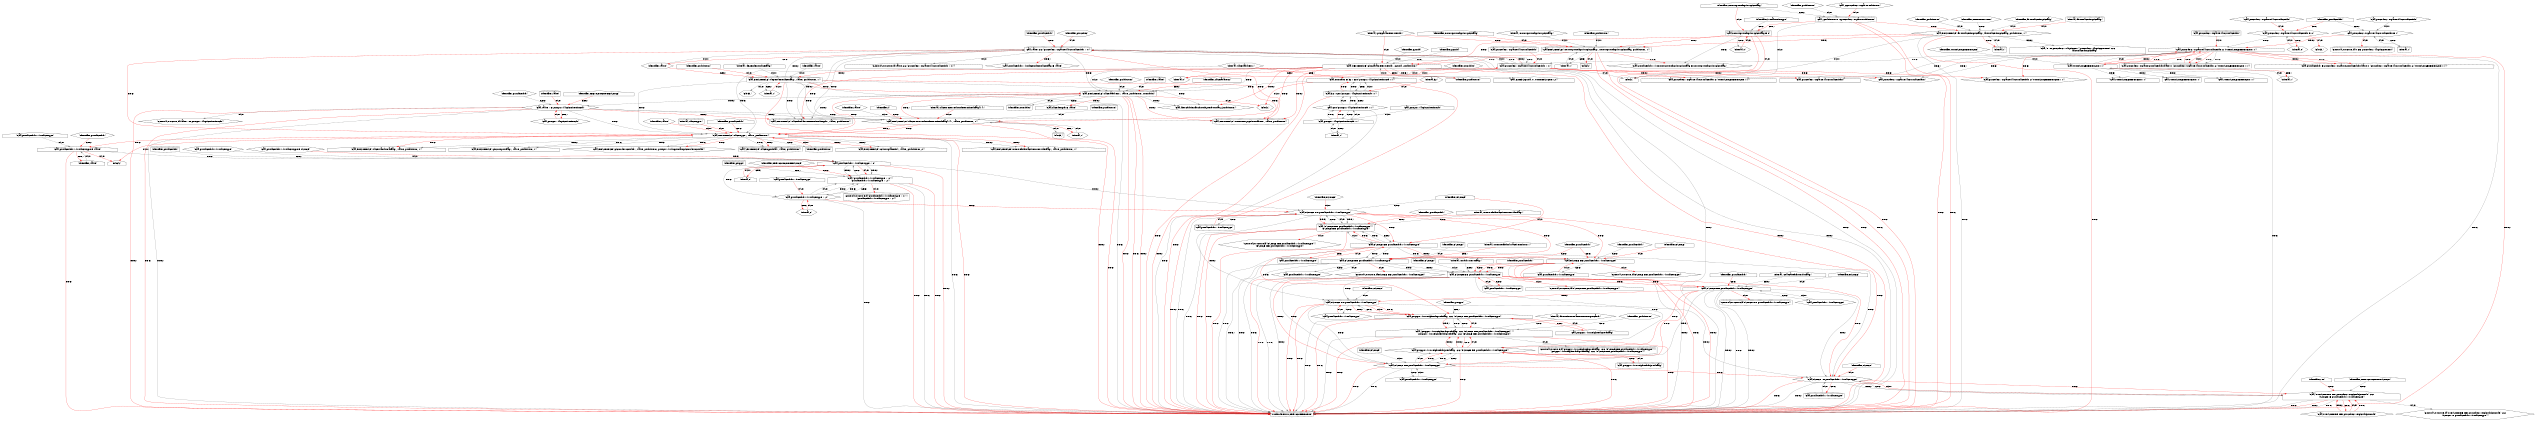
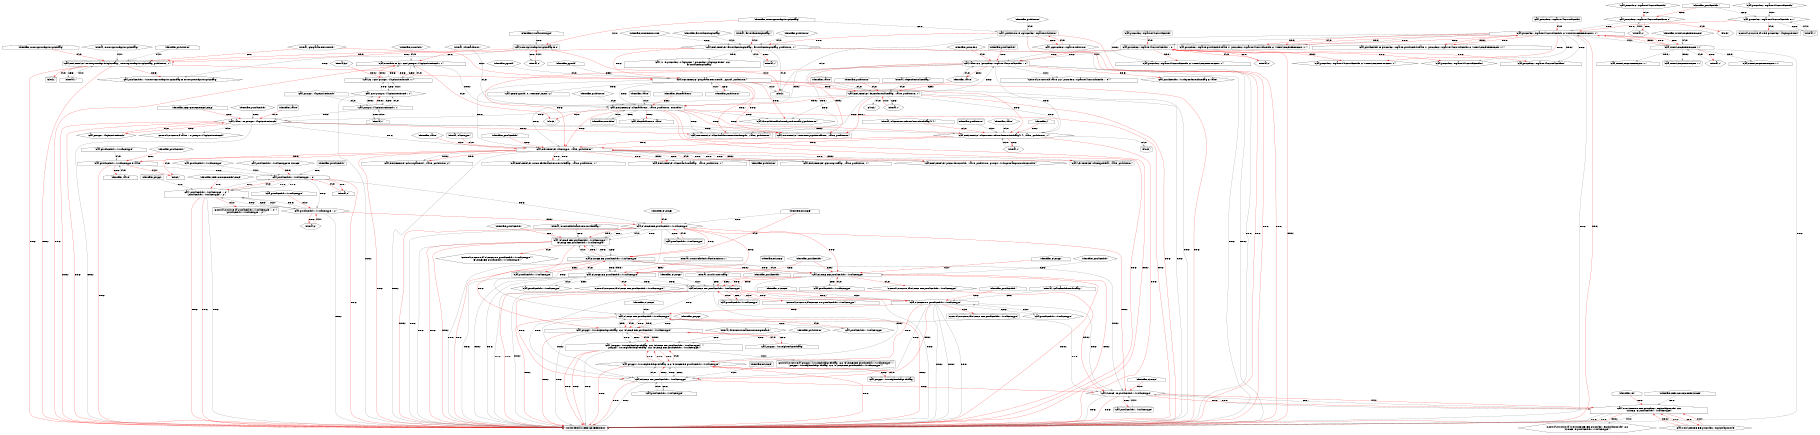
edge "(Call,*ps_bitstrm = &ps_codec->s_parse.s_bitstrm)" -> "(Call,no_output_of_prior_pics_flag = 0)": now "(Call,*ps_bitstrm = &ps_codec->s_parse.s_bitstrm)" -> "(Call,&ps_codec->s_parse.s_bitstrm)"
edge "(Call,value && (ps_codec->s_parse.i4_cur_slice_idx > 0))" -> "(Call,ps_codec->s_parse.i4_cur_slice_idx > 0)": removed, label "CFG:"
edge "(Literal,32)" -> "(Call,32 - CLZ(ps_sps->i4_pic_size_in_ctb - 1))": label "AST: " -> "DDG: "
node "(Call,32 - CLZ(ps_sps->i4_pic_size_in_ctb - 1))": shape cylinder -> house
node "(Call,slice_length = value)": label "(Call,slice_length = value)" -> "(Call,slice_address = value)"
edge "(Call,ps_sps->i4_pic_size_in_ctb - 1)" -> "(Call,value >= ps_sps->i4_pic_size_in_ctb)": added, label "DDG:"
edge "(Call,32 - CLZ(ps_sps->i4_pic_size_in_ctb - 1))" -> "(MethodReturn,IHEVCD_ERROR_T)": removed, label "DDG:"
edge "(Call,no_output_of_prior_pics_flag = 0)" -> "(MethodReturn,IHEVCD_ERROR_T)": removed, label "DDG:"
